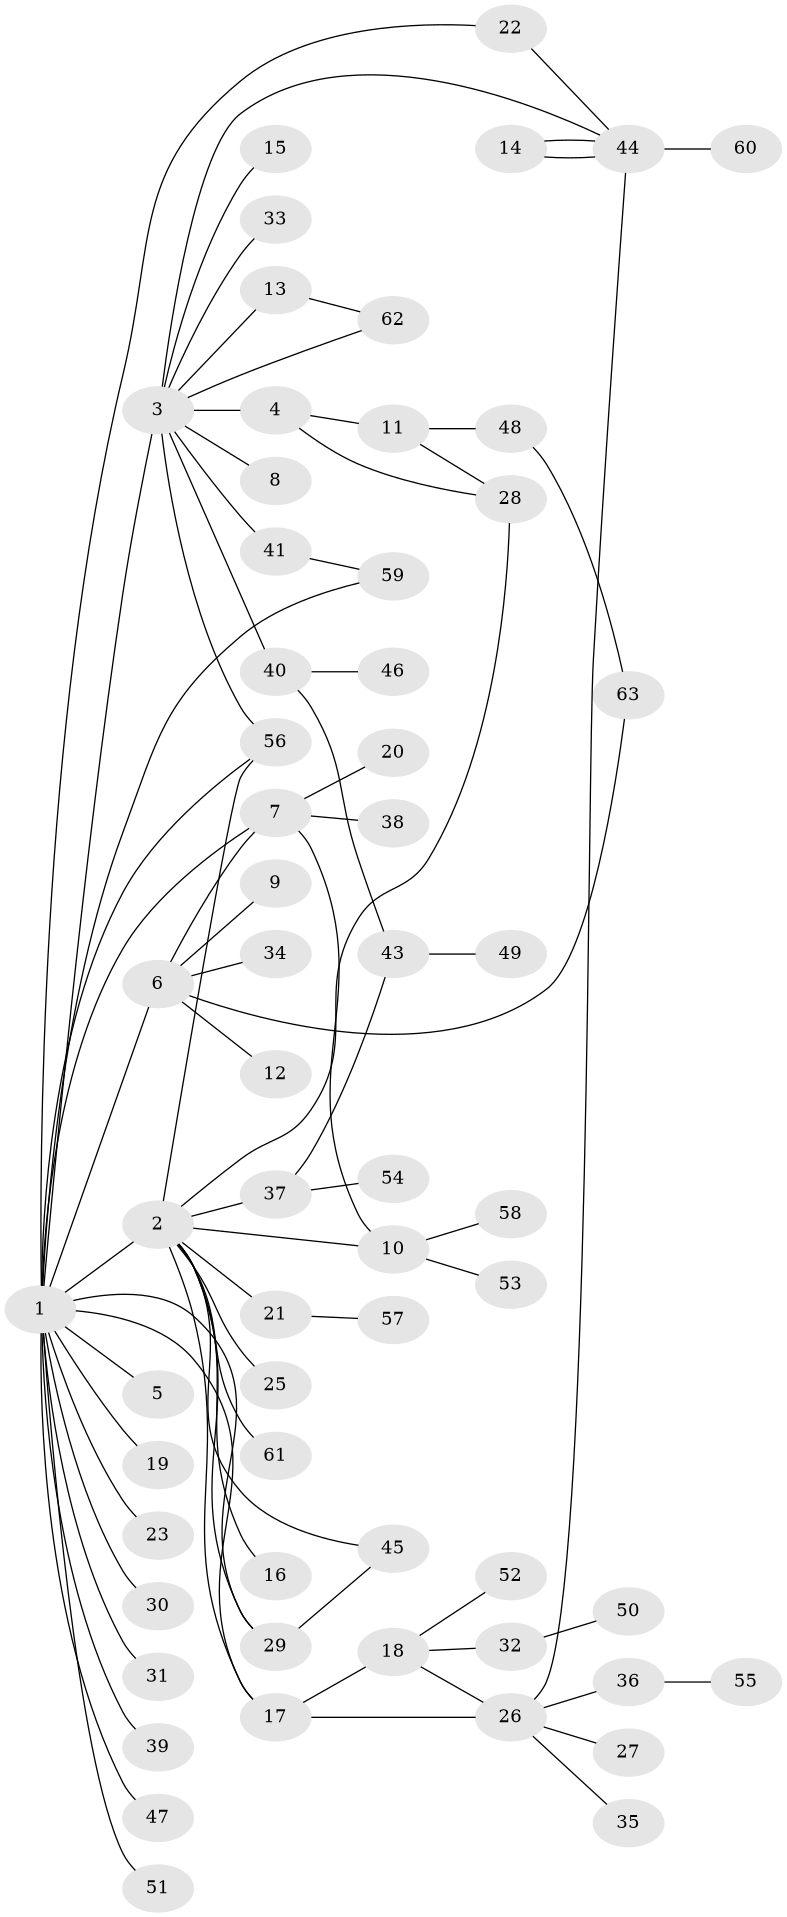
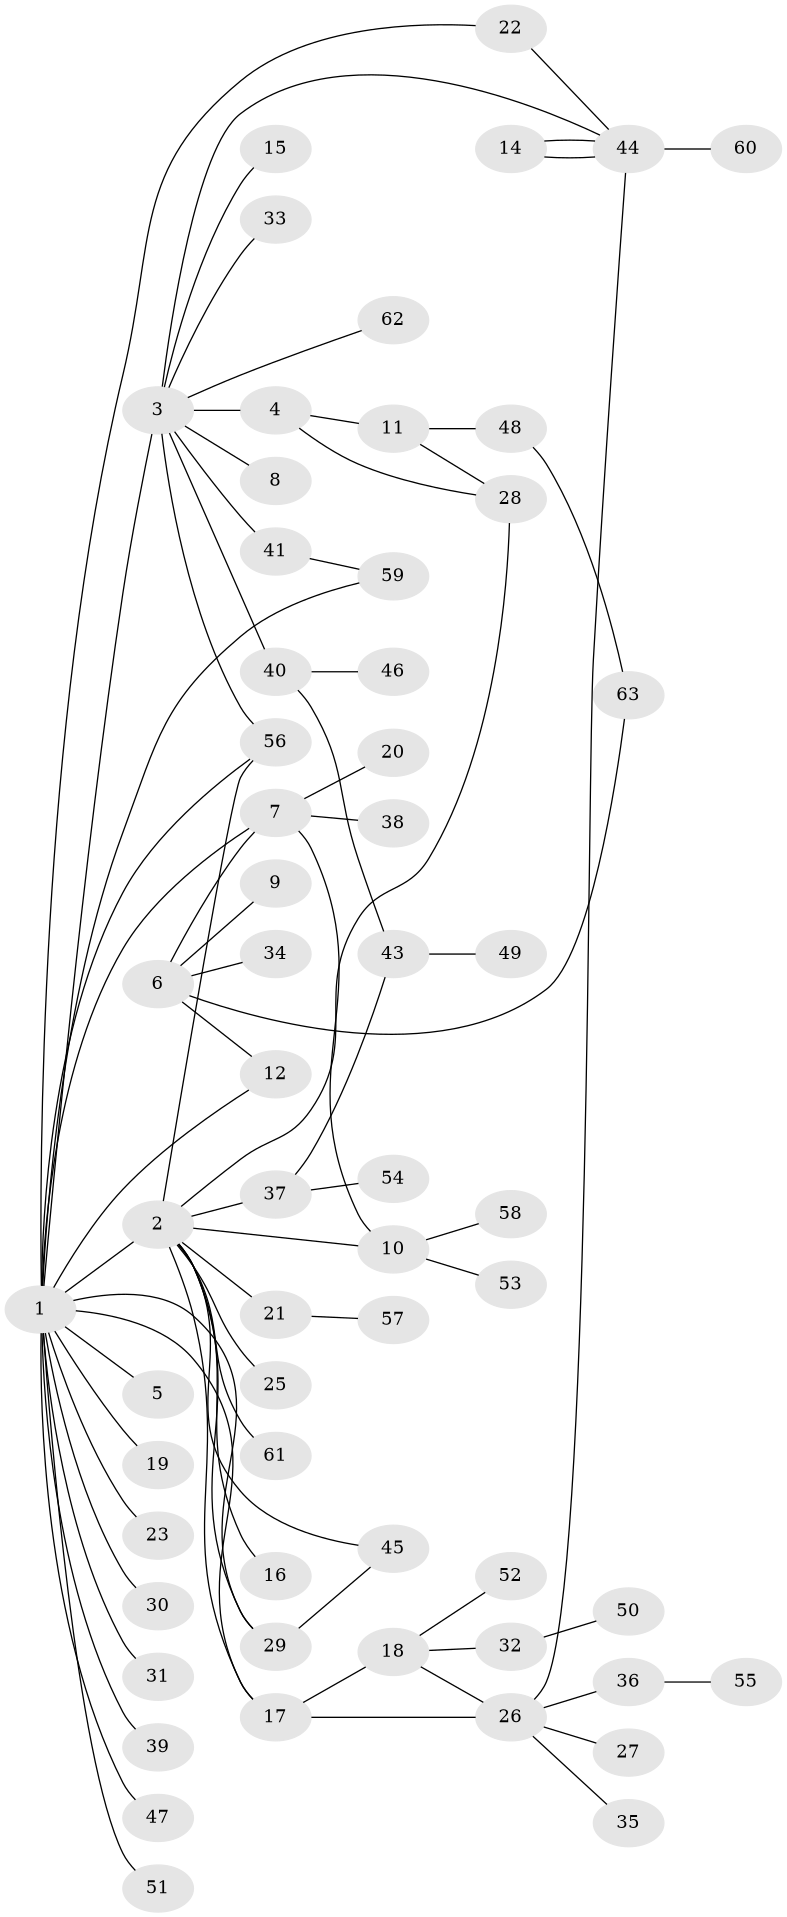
node "13": removed
edge "6" -- "1": now "12" -- "1"
